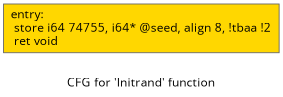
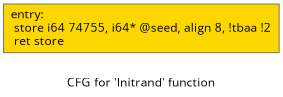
node "entry:": text "ret void" -> "ret store"
